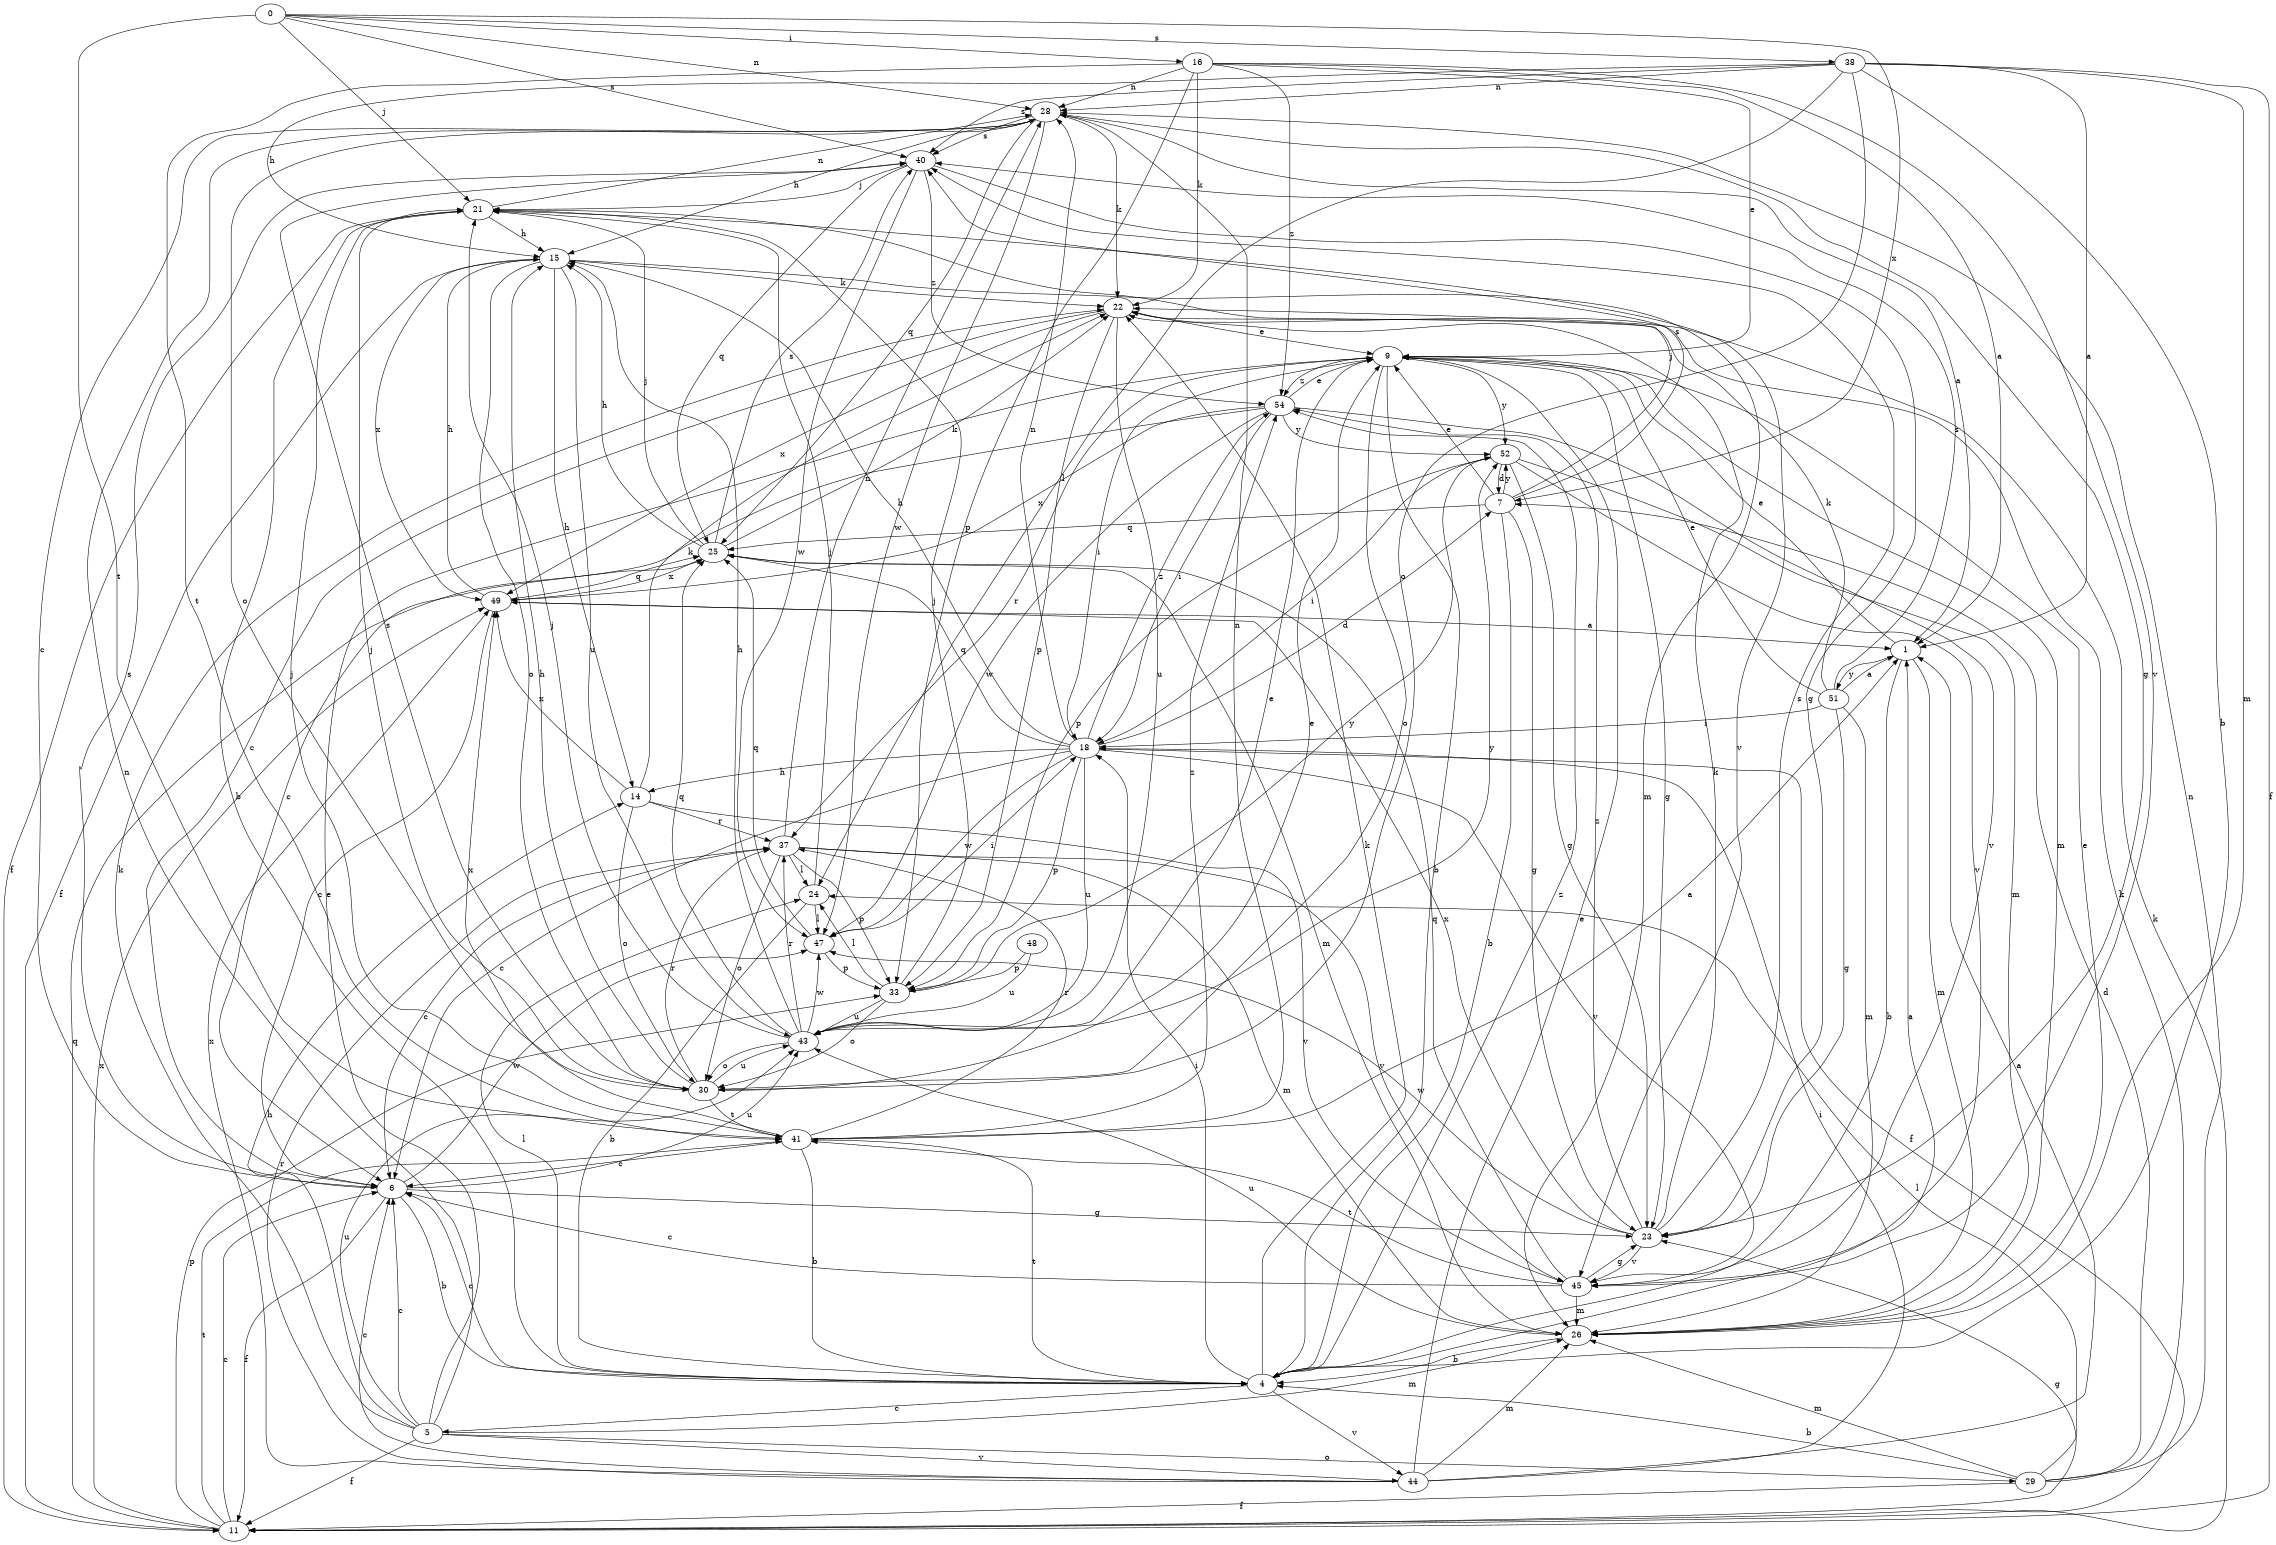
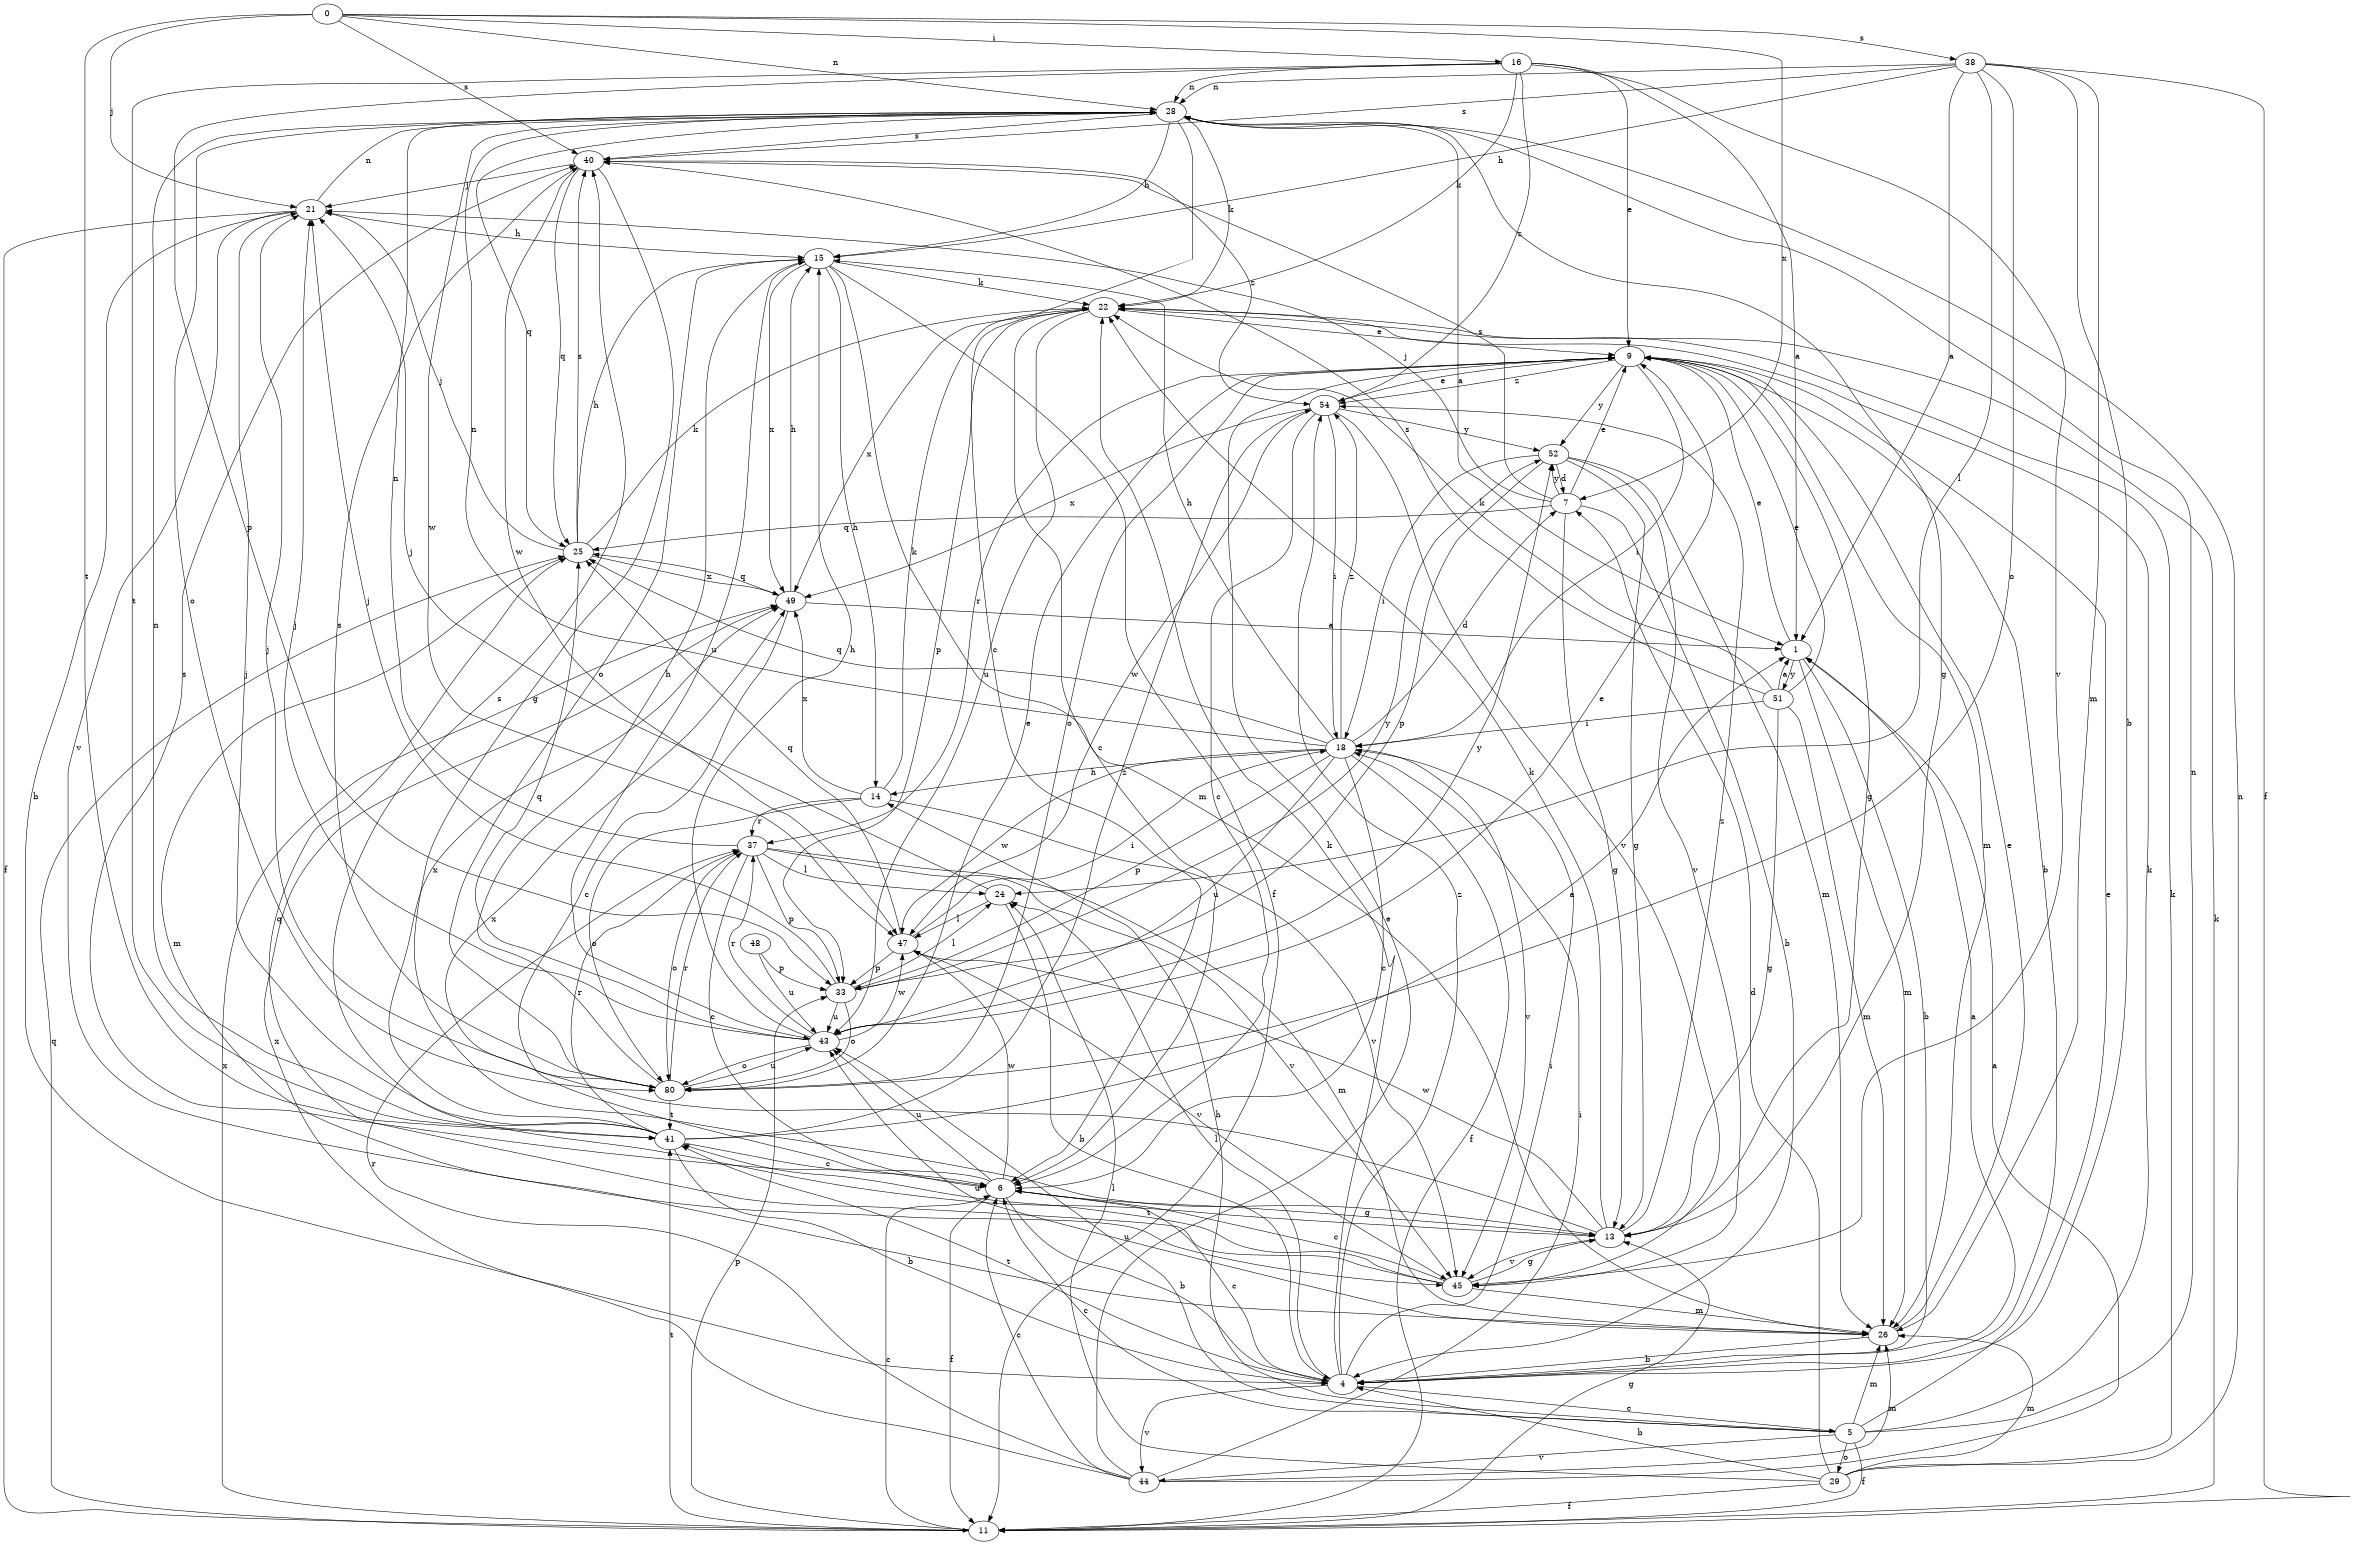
node "30": label "30" -> "80"
edge "47" -> "45": added, label "v"
node "23": label "23" -> "13"
